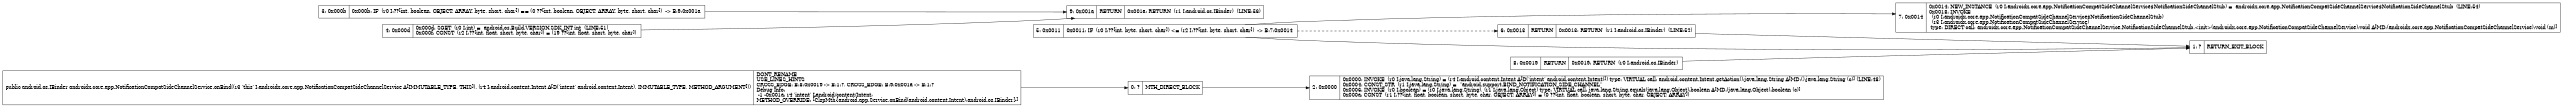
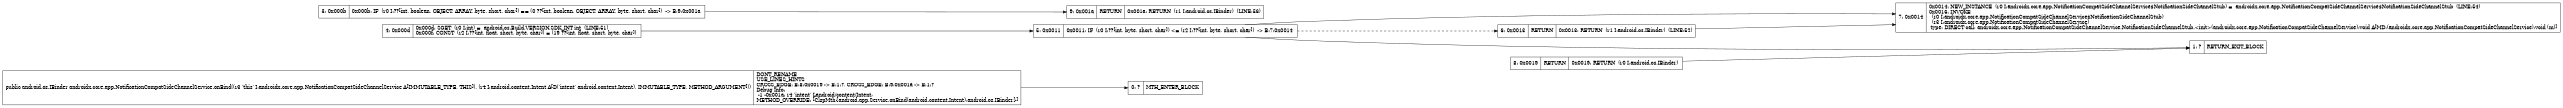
node "7: 0x0014": text "0x0018: INVOKE" -> "0x0016: INVOKE"
edge "4: 0x000d" -> "9: 0x001a": now "4: 0x000d" -> "5: 0x0011"
edge "6: 0x0013" -> "1: ?": now "6: 0x0013" -> "7: 0x0014"
node "0: ?": text "MTH_DIRECT_BLOCK" -> "MTH_ENTER_BLOCK"
node "2: 0x0000": removed
